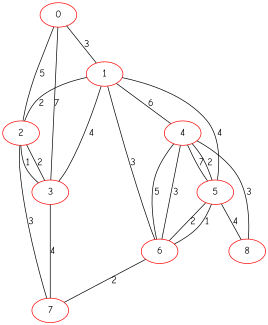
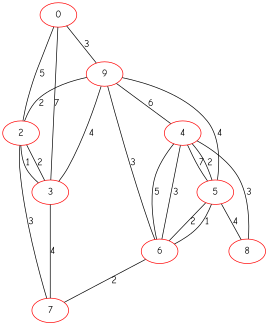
node "1": label "1" -> "9"
